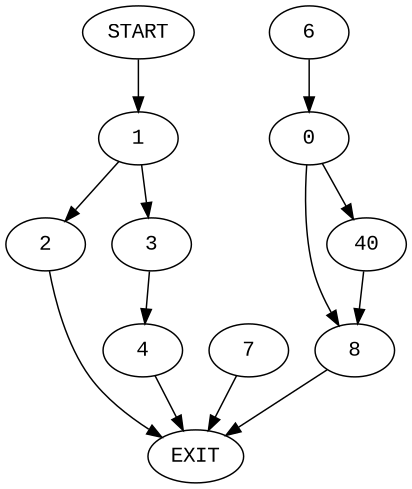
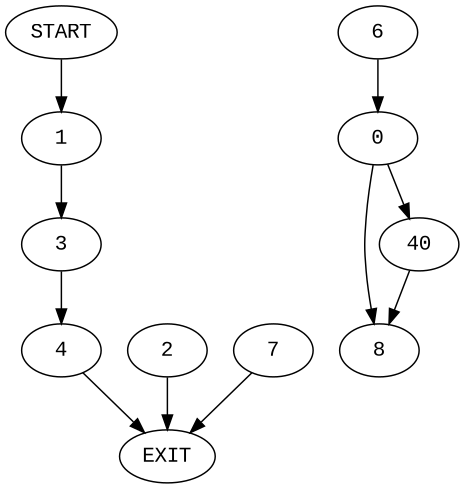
edge "1" -> "2": removed
edge "8" -> "EXIT": removed
